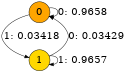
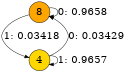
node "0": label "0" -> "8"
node "1": label "1" -> "4"
